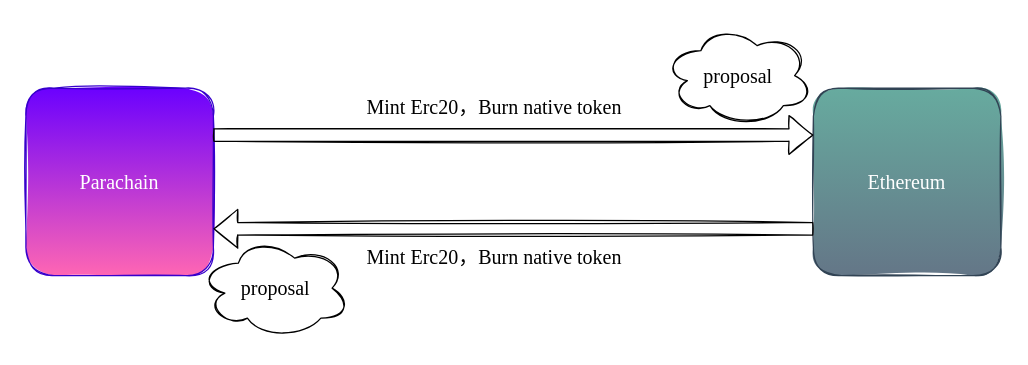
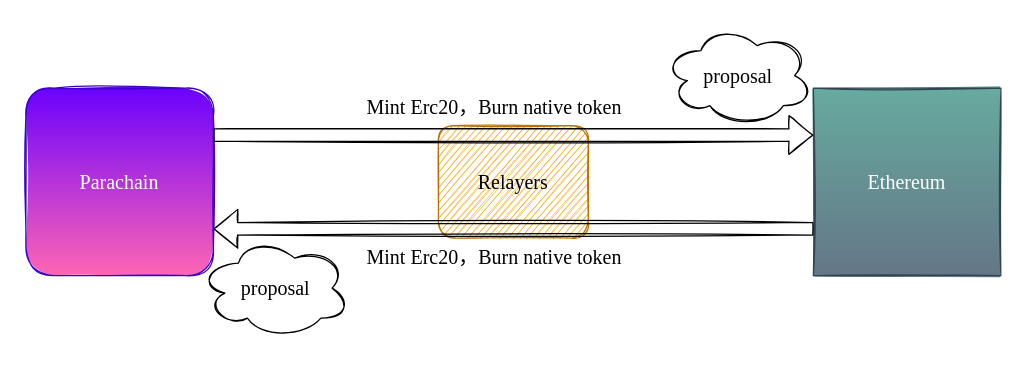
node "Relayers": added
node "Ethereum": shape rounded rectangle -> rectangle
